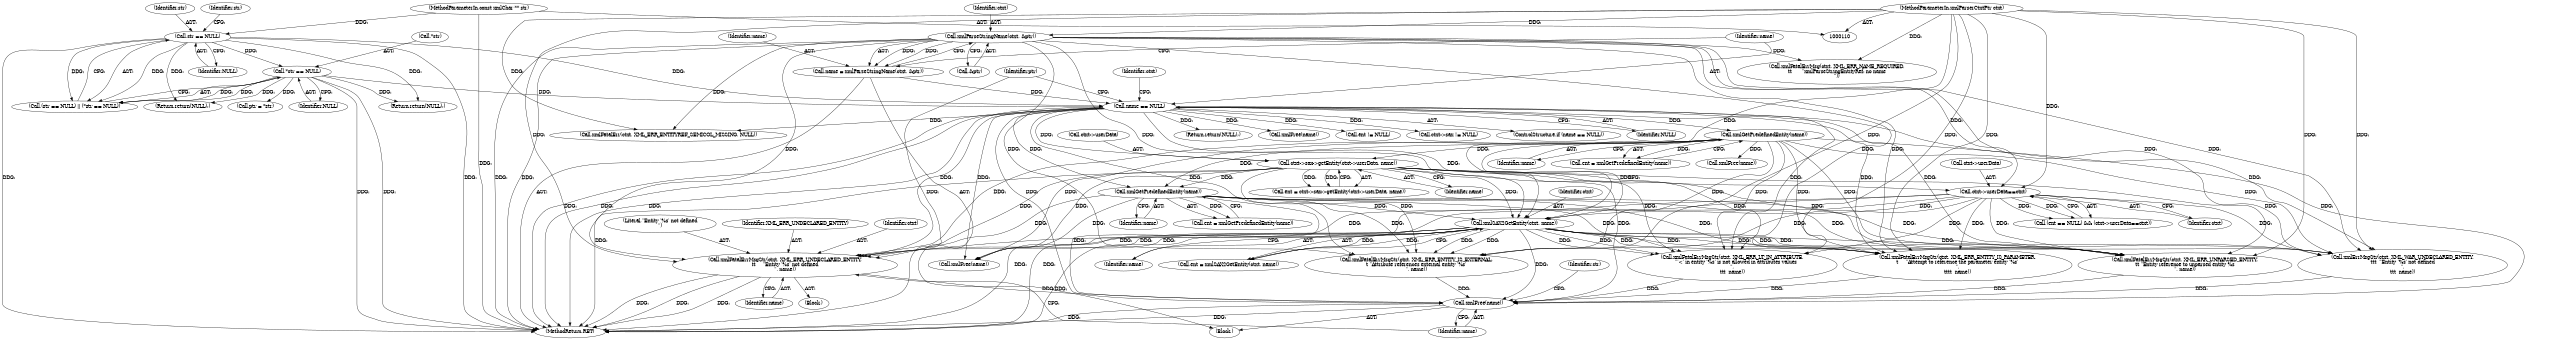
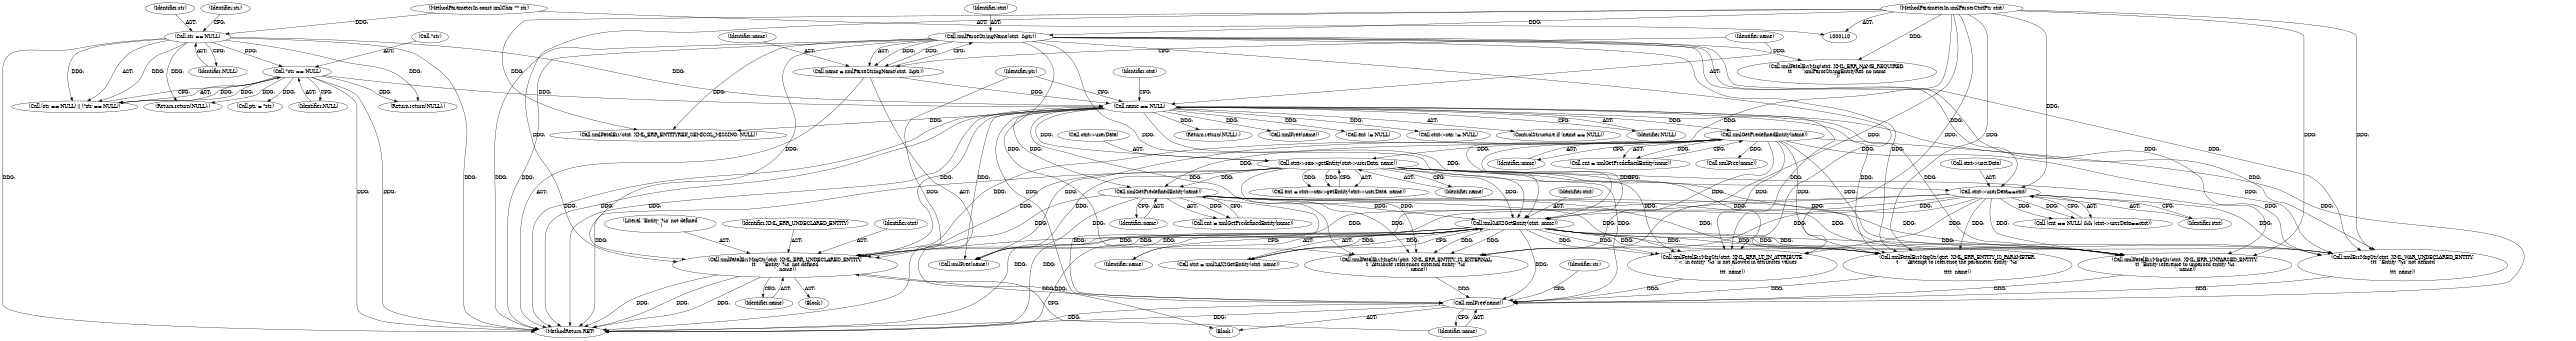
edge "(Call,(str == NULL) || (*str == NULL))" -> "(Call,str == NULL)": removed, label "CFG:"
node "(Call,&ptr)": removed
edge "(MethodParameterIn,const xmlChar ** str)" -> "(MethodReturn,RET)": removed, label "DDG:"
node "(Call,ent = xmlSAX2GetEntity(ctxt, name))": label "(Call,ent = xmlSAX2GetEntity(ctxt, name))" -> "(Call,ctxt = xmlSAX2GetEntity(ctxt, name))"
